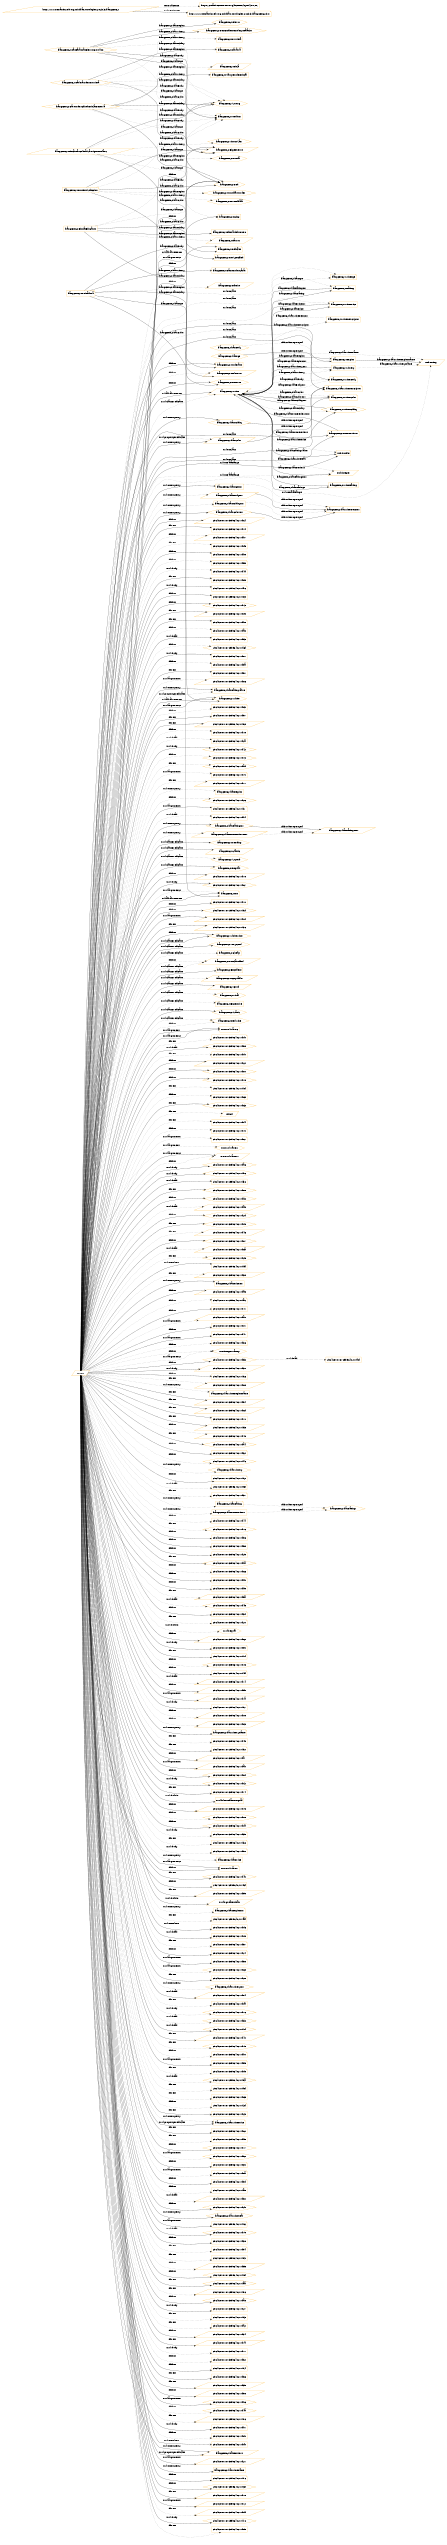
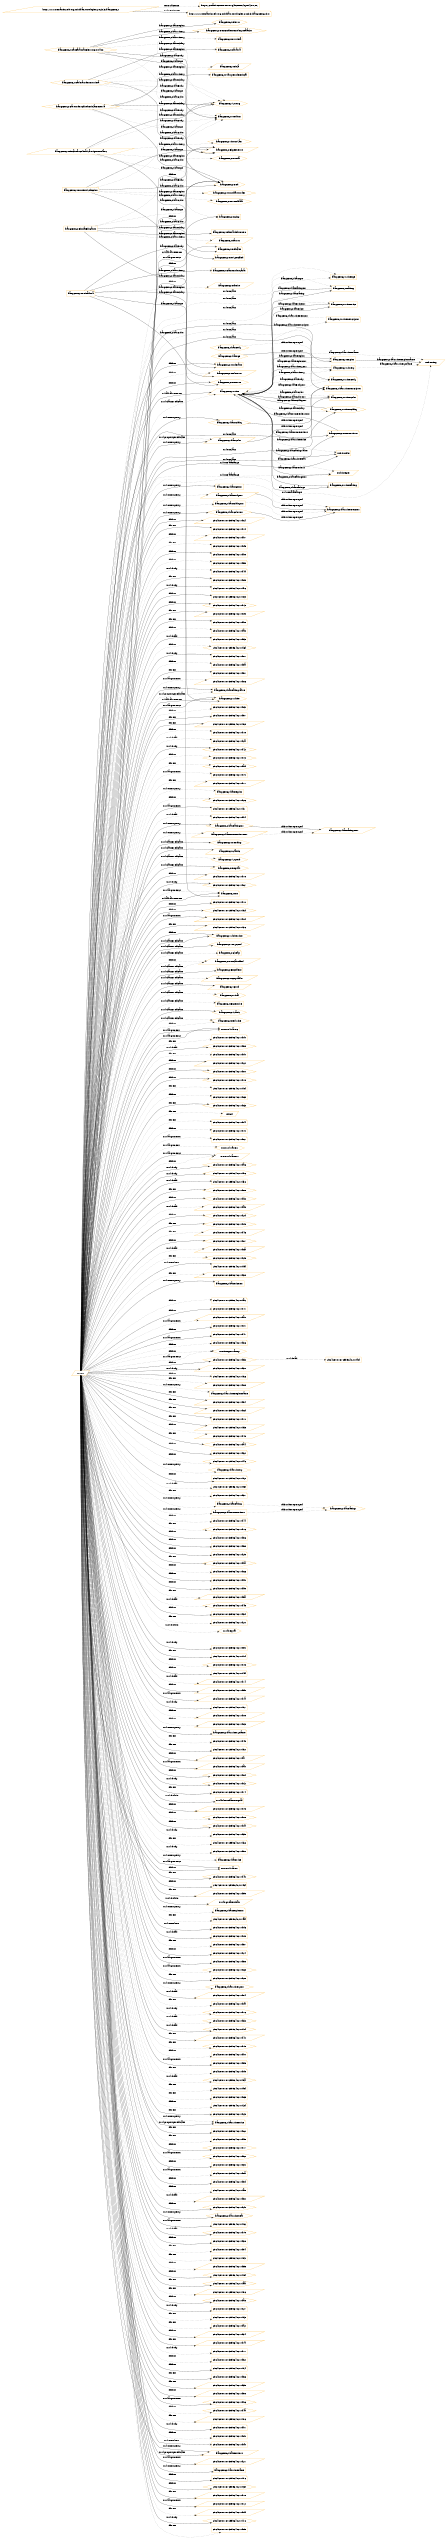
node "29c4ce7e:187c9996402:-7fa5": removed
node "29c4ce7e:187c9996402:-7f62": removed
